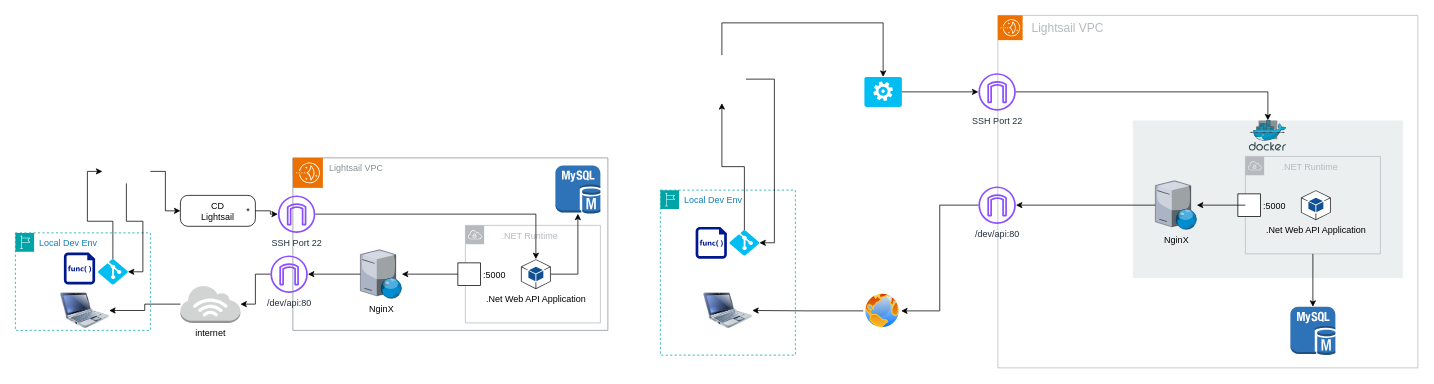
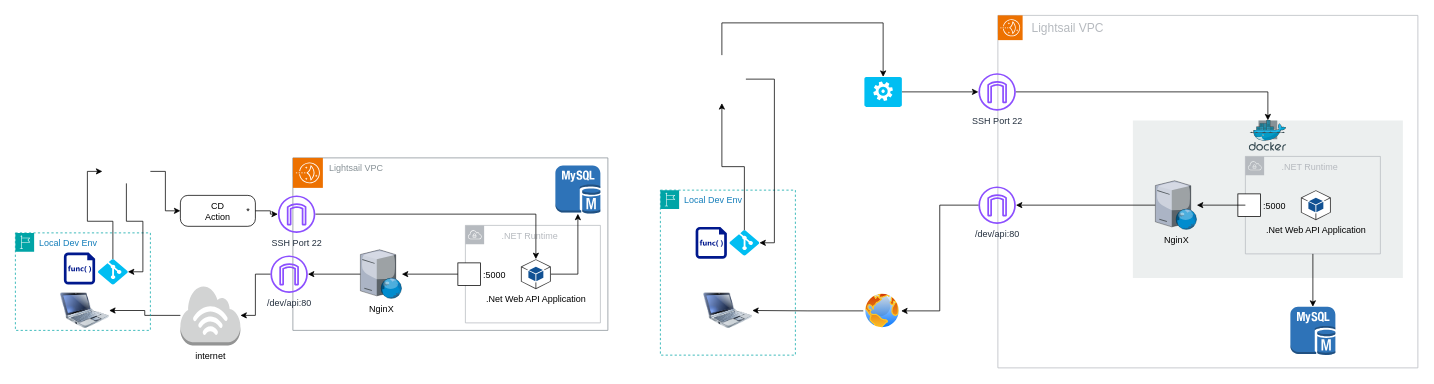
node "CD Lightsail": label "CD Lightsail" -> "CD Action"
node "internet": size 60x38 -> 60x60
